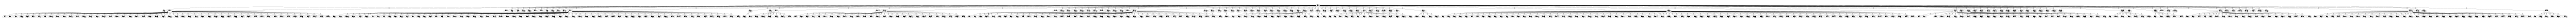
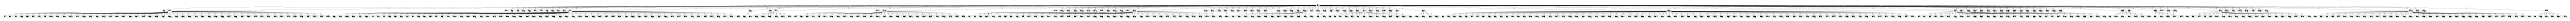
node "id_231": removed
node "id_34": added
